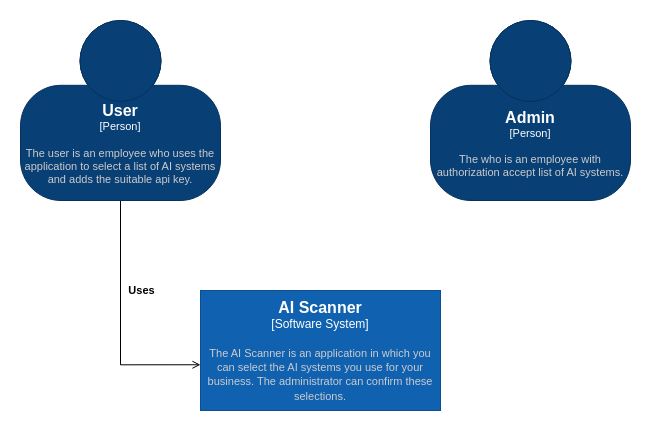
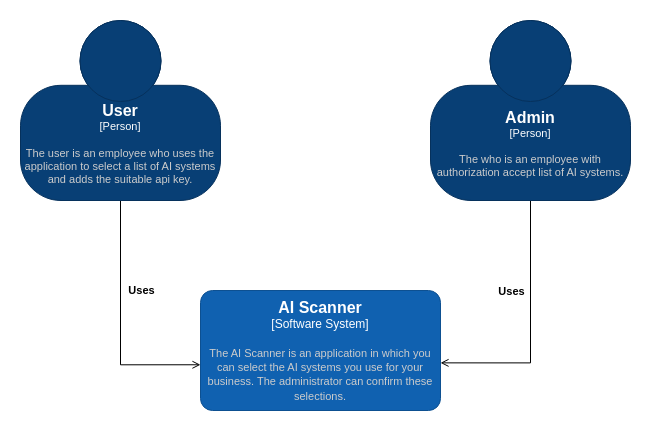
edge "Admin [Person] The who is an employee with authorization accept list of AI systems." -> "AI Scanner [Software System] The AI Scanner is an application in which you can select the AI systems you use for your business. The administrator can confirm these selections.": added, label "Uses"
node "AI Scanner [Software System] The AI Scanner is an application in which you can select the AI systems you use for your business. The administrator can confirm these selections.": shape rectangle -> rounded rectangle
